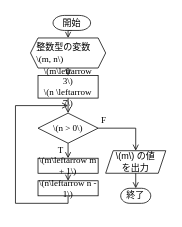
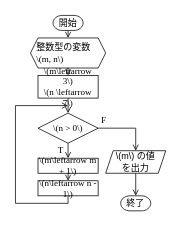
node "開始": size 38x15 -> 30x15
node "終了": moved (135, 195) -> (135, 203)
